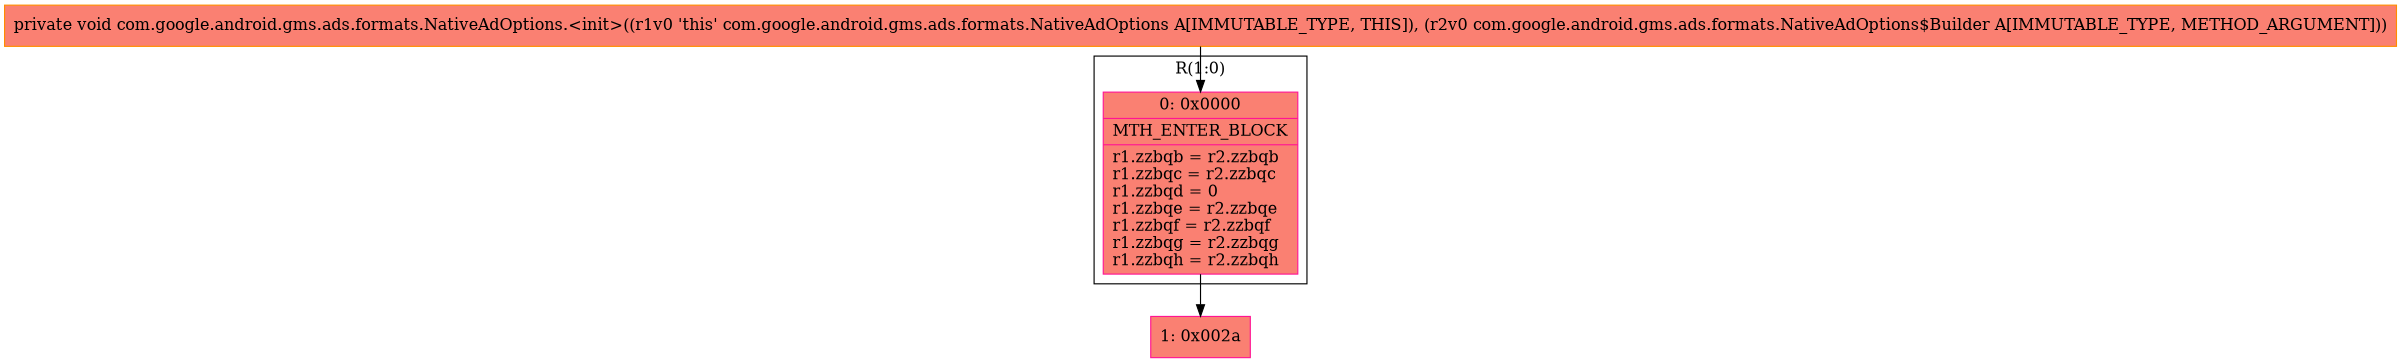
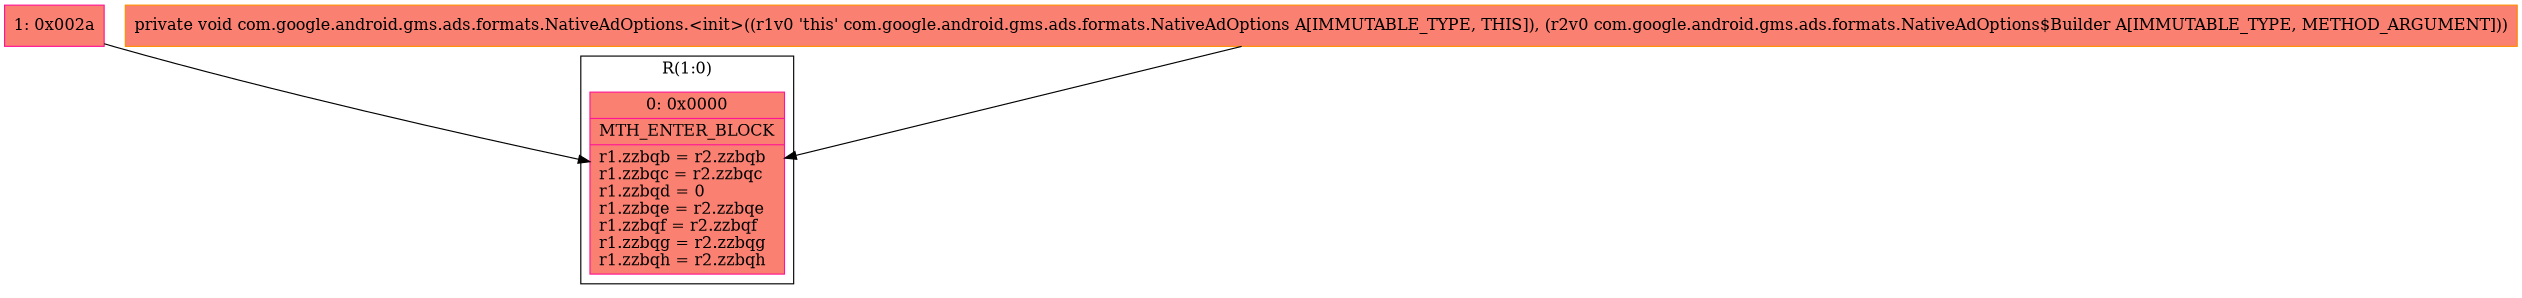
edge "0: 0x0000" -> "1: 0x002a": reversed
